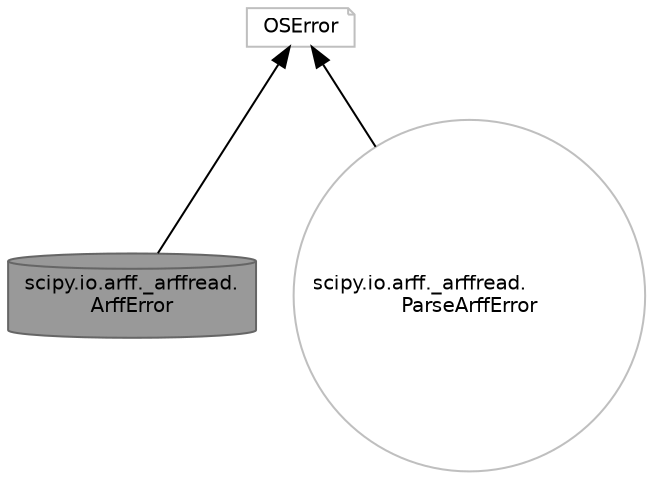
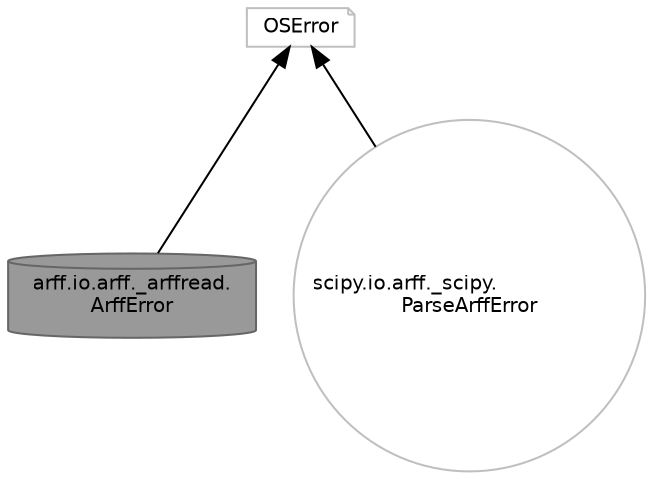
node "scipy.io.arff._arffread. ArffError": label "scipy.io.arff._arffread. ArffError" -> "arff.io.arff._arffread. ArffError"
node "scipy.io.arff._arffread. ParseArffError": label "scipy.io.arff._arffread. ParseArffError" -> "scipy.io.arff._scipy. ParseArffError"
